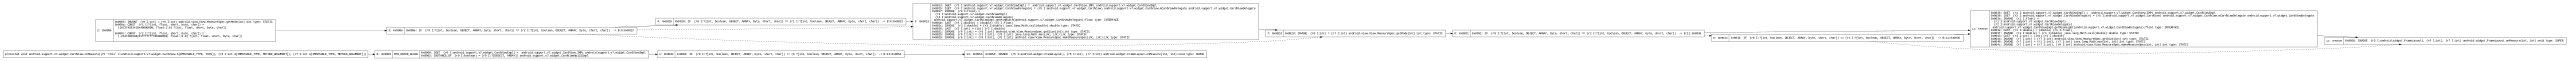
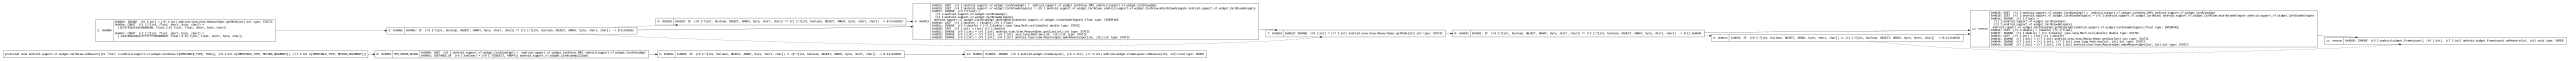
edge "3: 0x000e" -> "4: 0x0010": style solid -> dashed
edge "3: 0x000e" -> "6: 0x0013": style dashed -> solid
